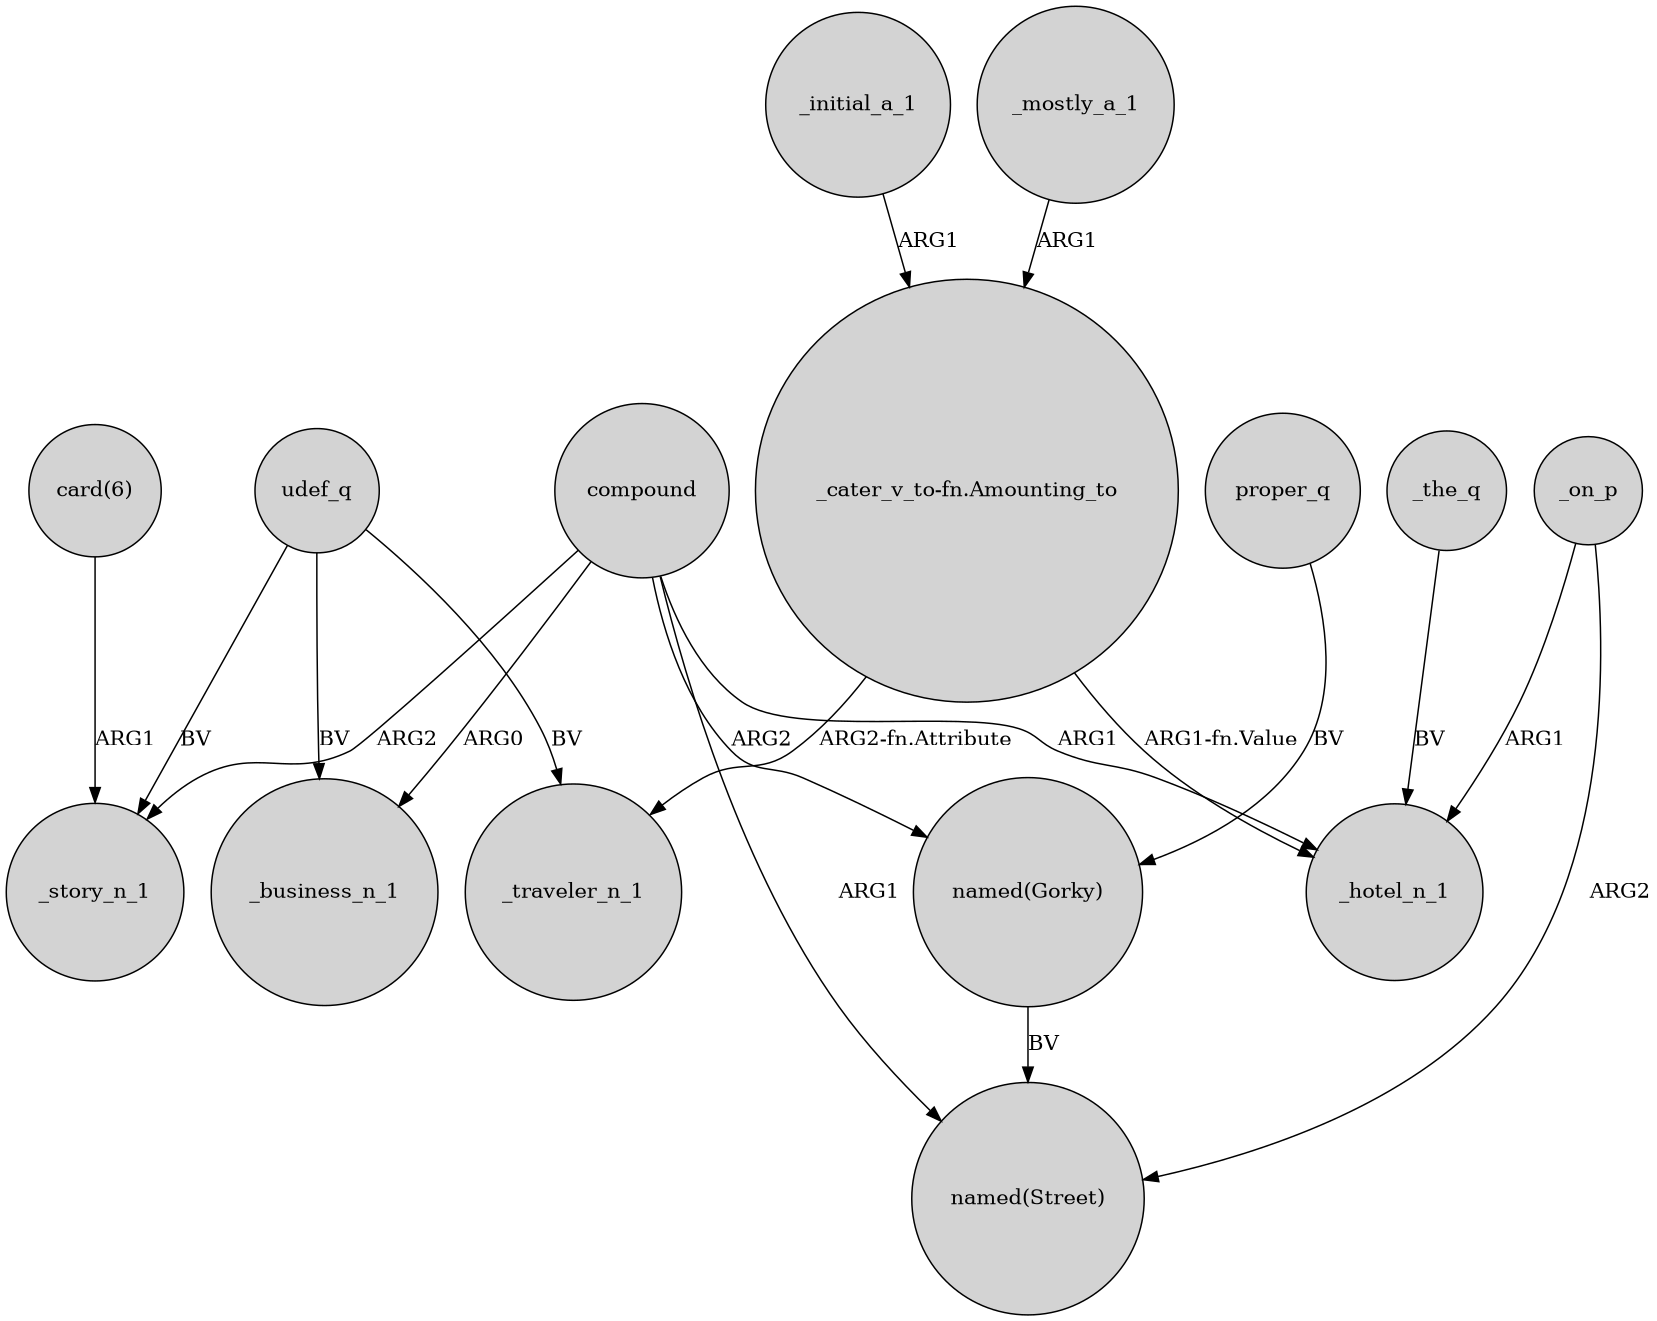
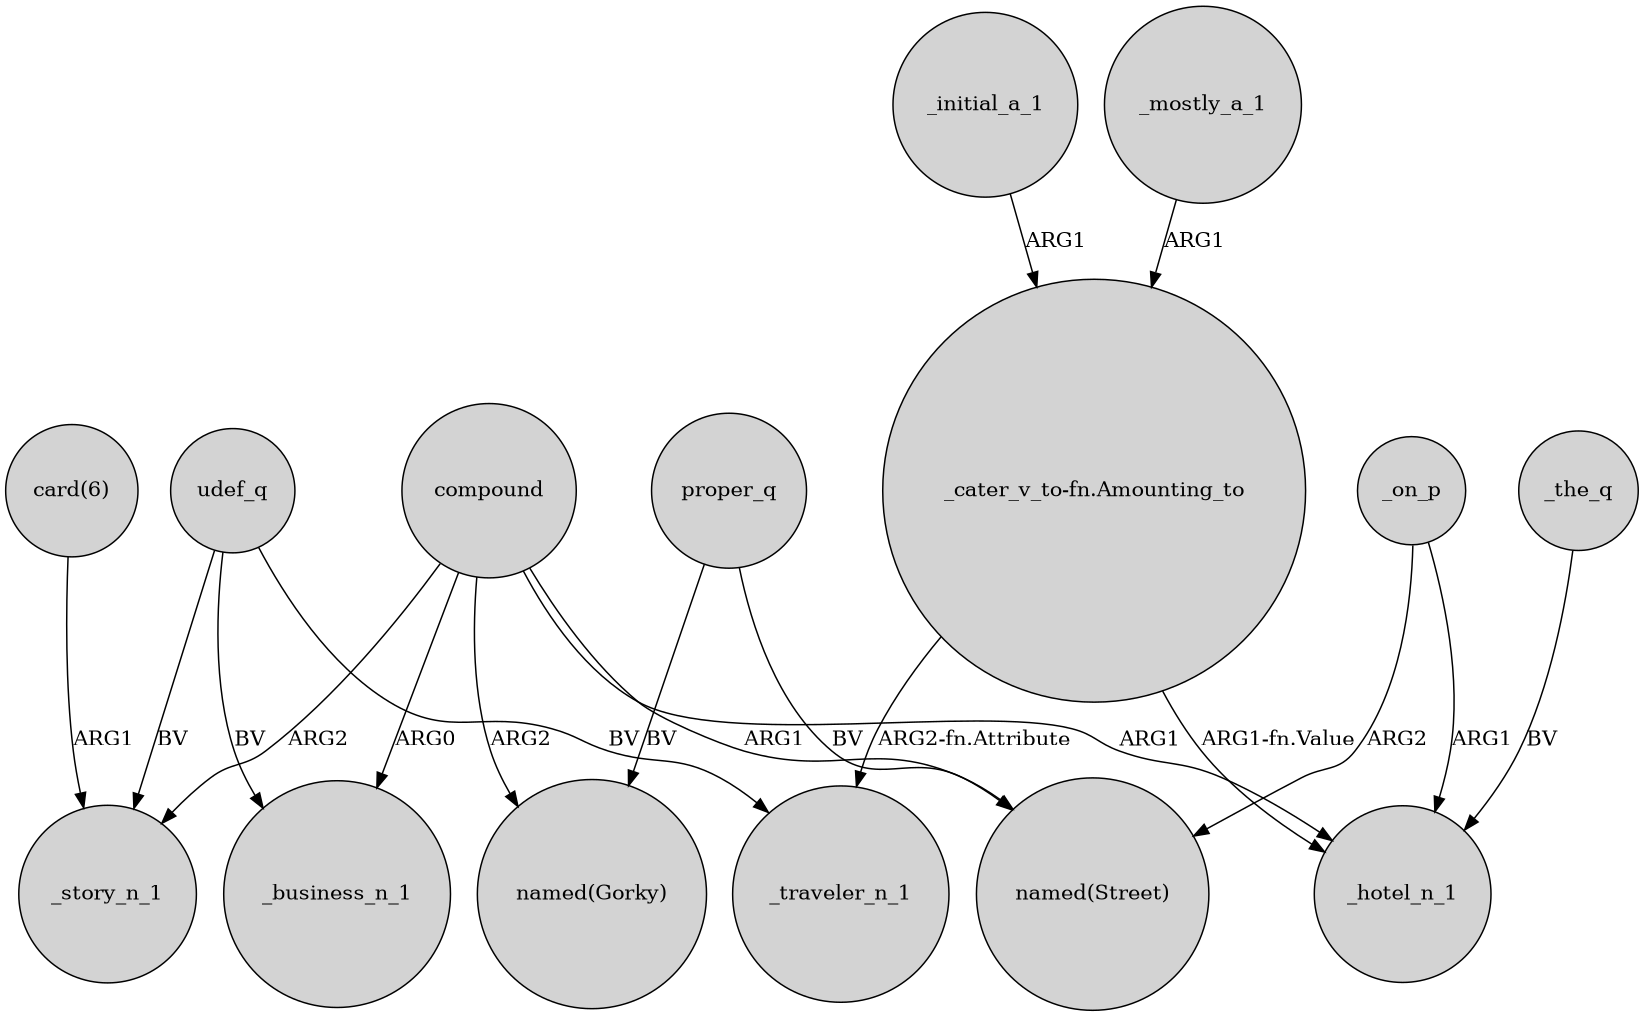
edge "named(Gorky)" -> "named(Street)": now "proper_q" -> "named(Street)"
